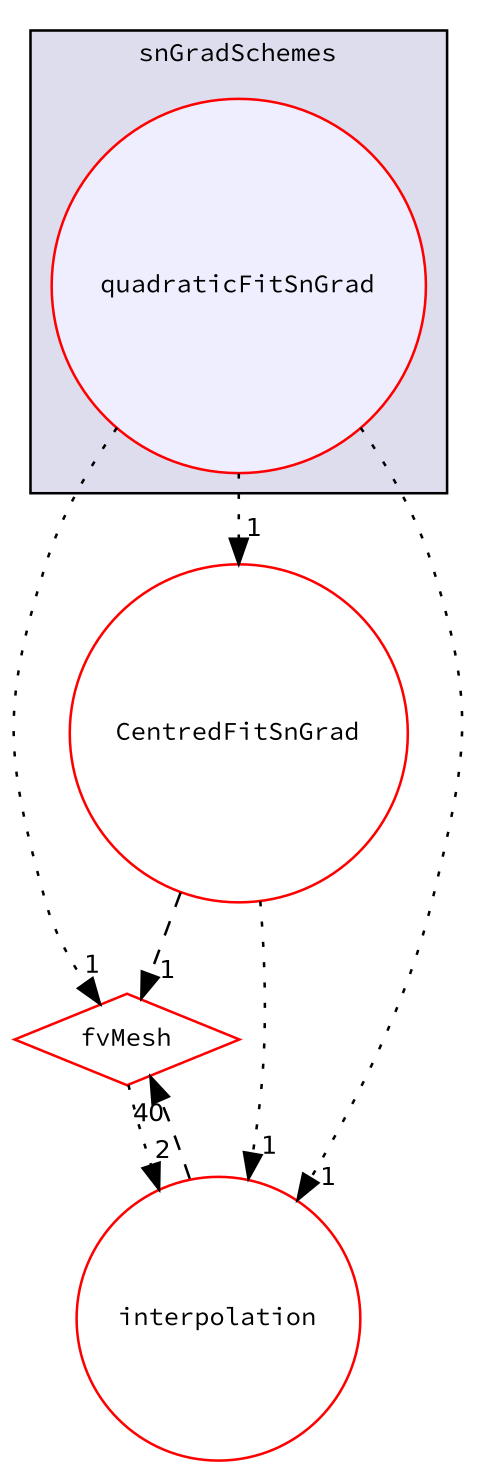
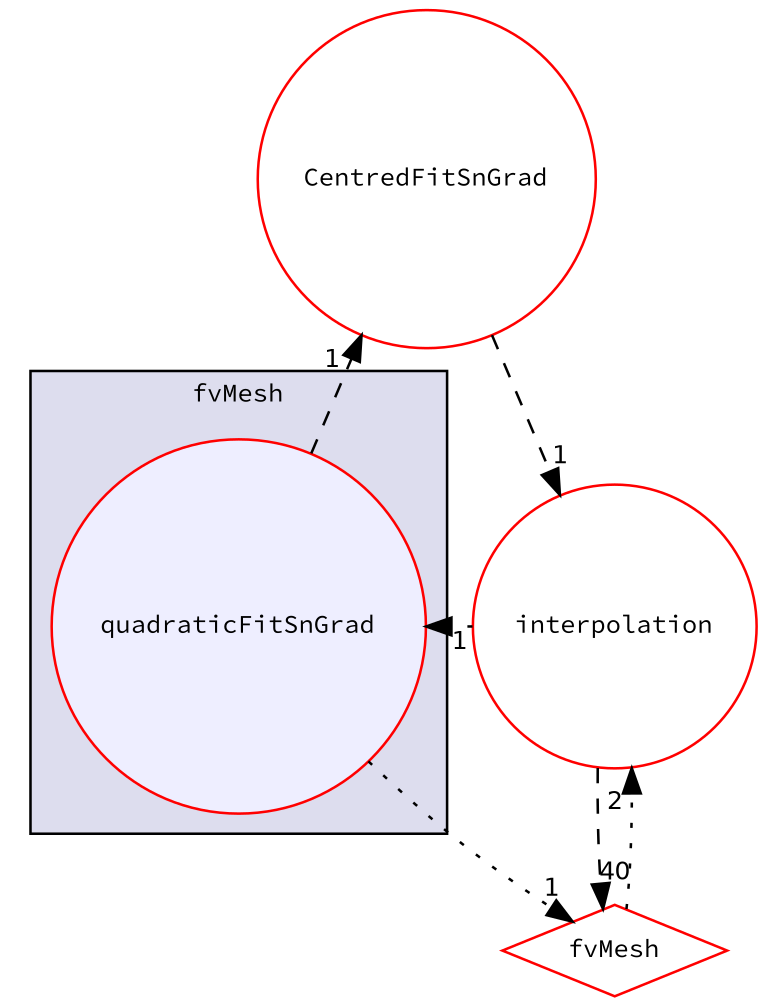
cluster "snGradSchemes": label "snGradSchemes" -> "fvMesh"
edge "quadraticFitSnGrad" -> "CentredFitSnGrad": style dotted -> dashed
edge "quadraticFitSnGrad" -> "interpolation": reversed
edge "CentredFitSnGrad" -> "fvMesh": removed
edge "CentredFitSnGrad" -> "interpolation": style dotted -> dashed
